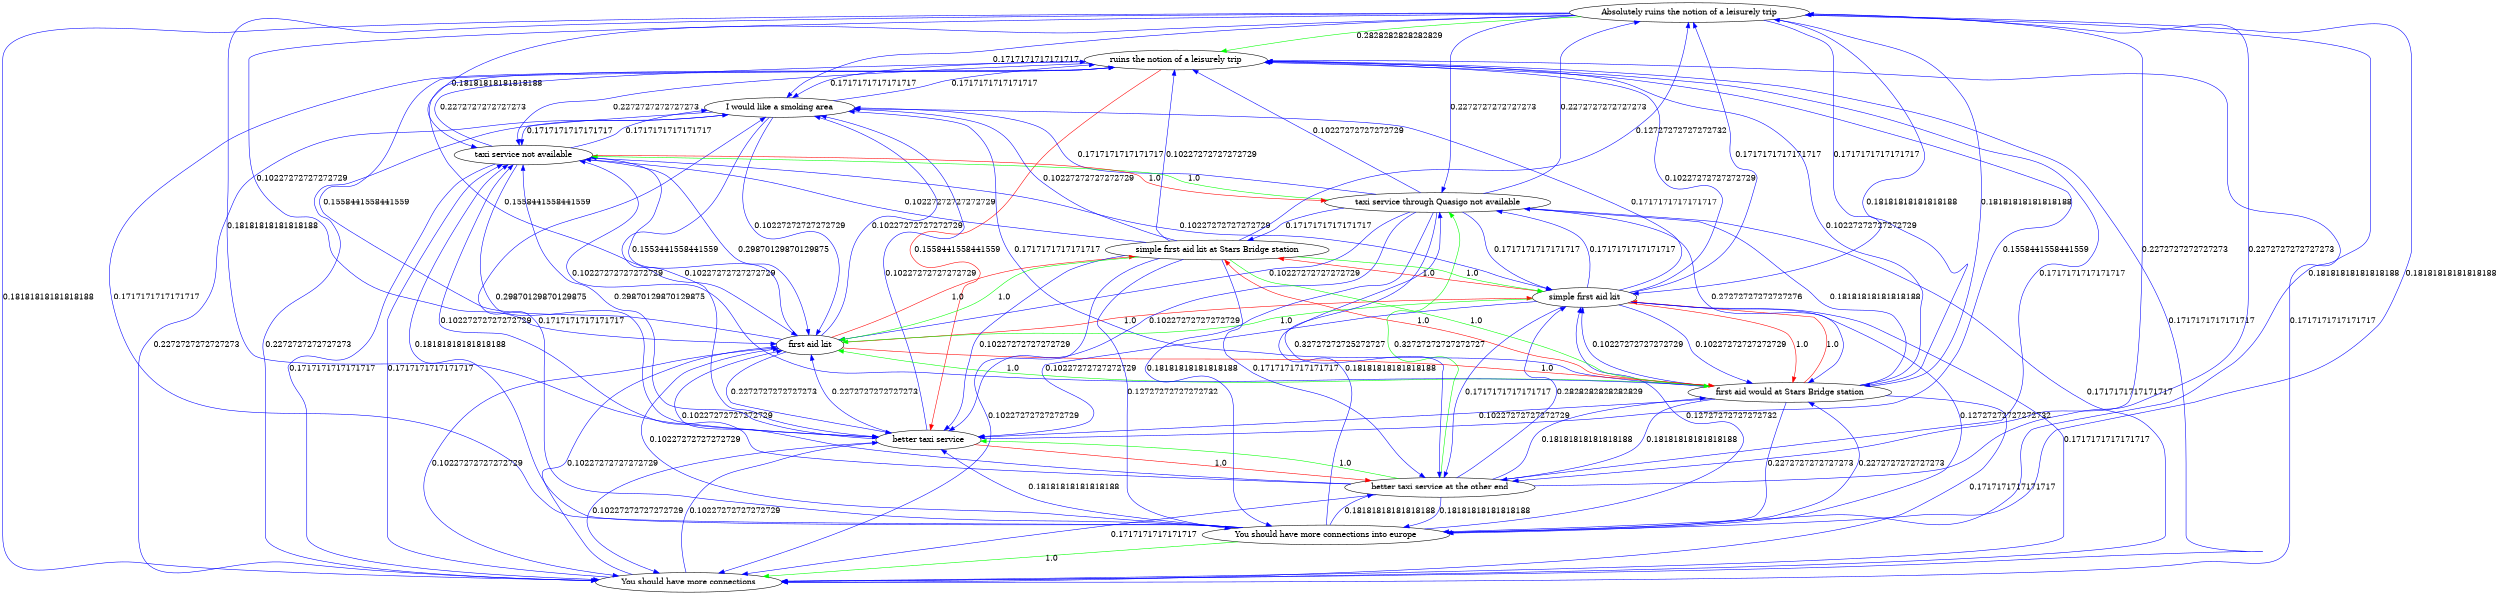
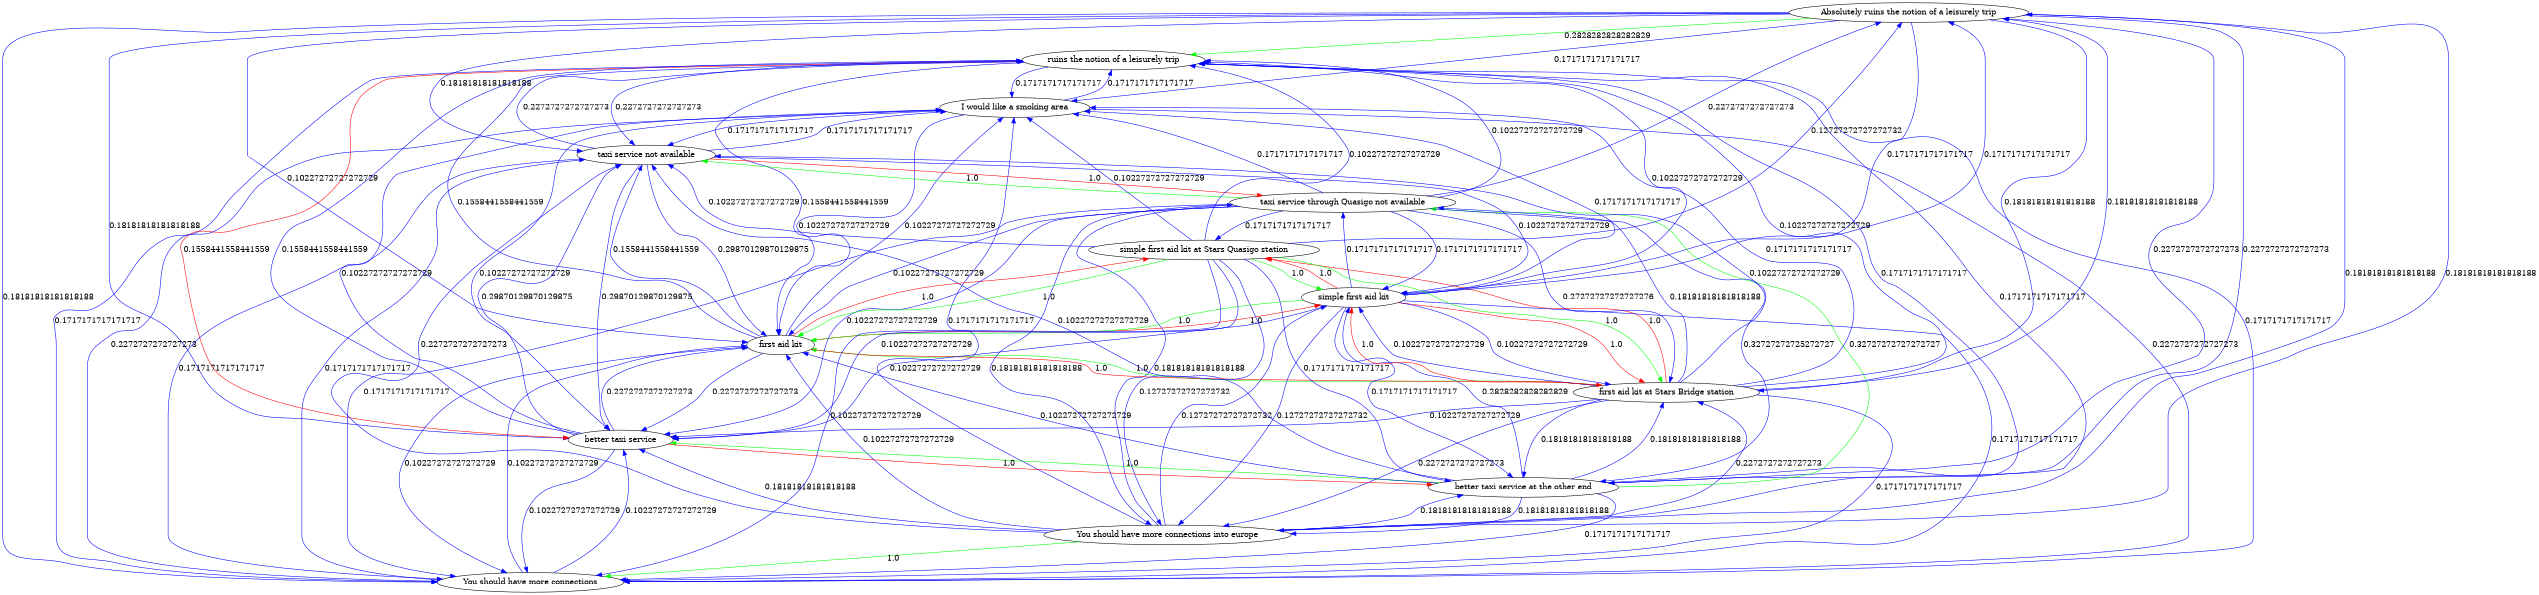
edge "Absolutely ruins the notion of a leisurely trip" -> "taxi service through Quasigo not available": removed, label "0.2272727272727273"
edge "first aid kit" -> "taxi service not available": label "0.1553441558441559" -> "0.1558441558441559"
node "simple first aid kit at Stars Bridge station": label "simple first aid kit at Stars Bridge station" -> "simple first aid kit at Stars Quasigo station"
edge "You should have more connections into europe" -> "taxi service not available": label "0.18181818181818188" -> "0.2272727272727273"
node "first aid would at Stars Bridge station": label "first aid would at Stars Bridge station" -> "first aid kit at Stars Bridge station"
